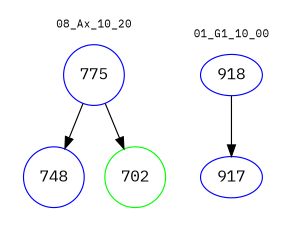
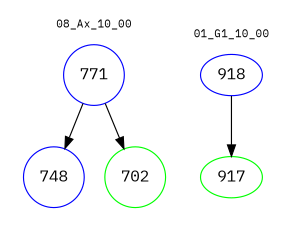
cluster "08_Ax_10_20": label "08_Ax_10_20" -> "08_Ax_10_00"
node "775": label "775" -> "771"
node "917": color blue -> green
